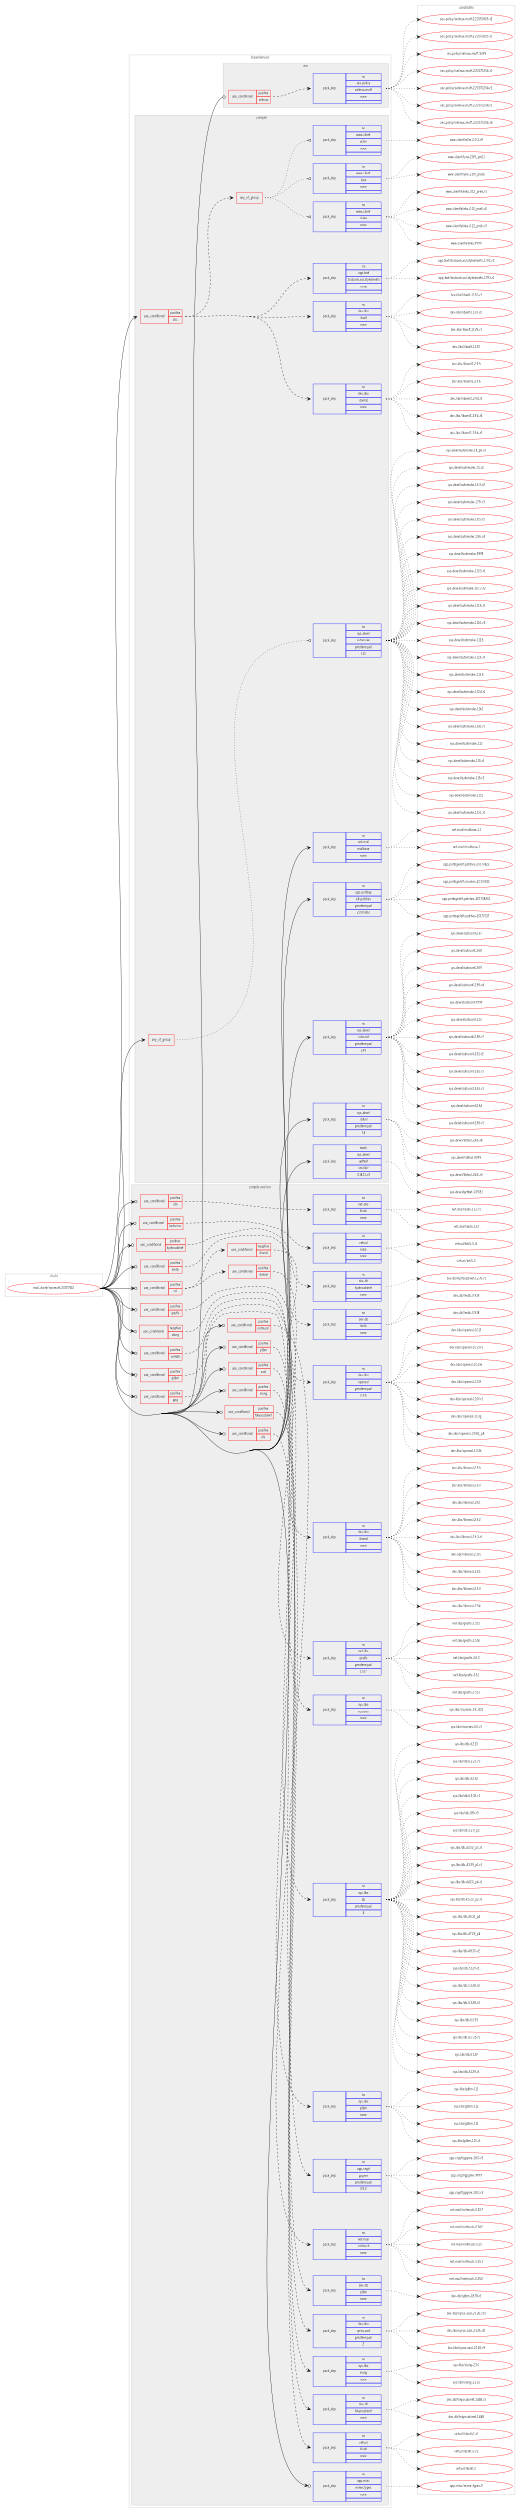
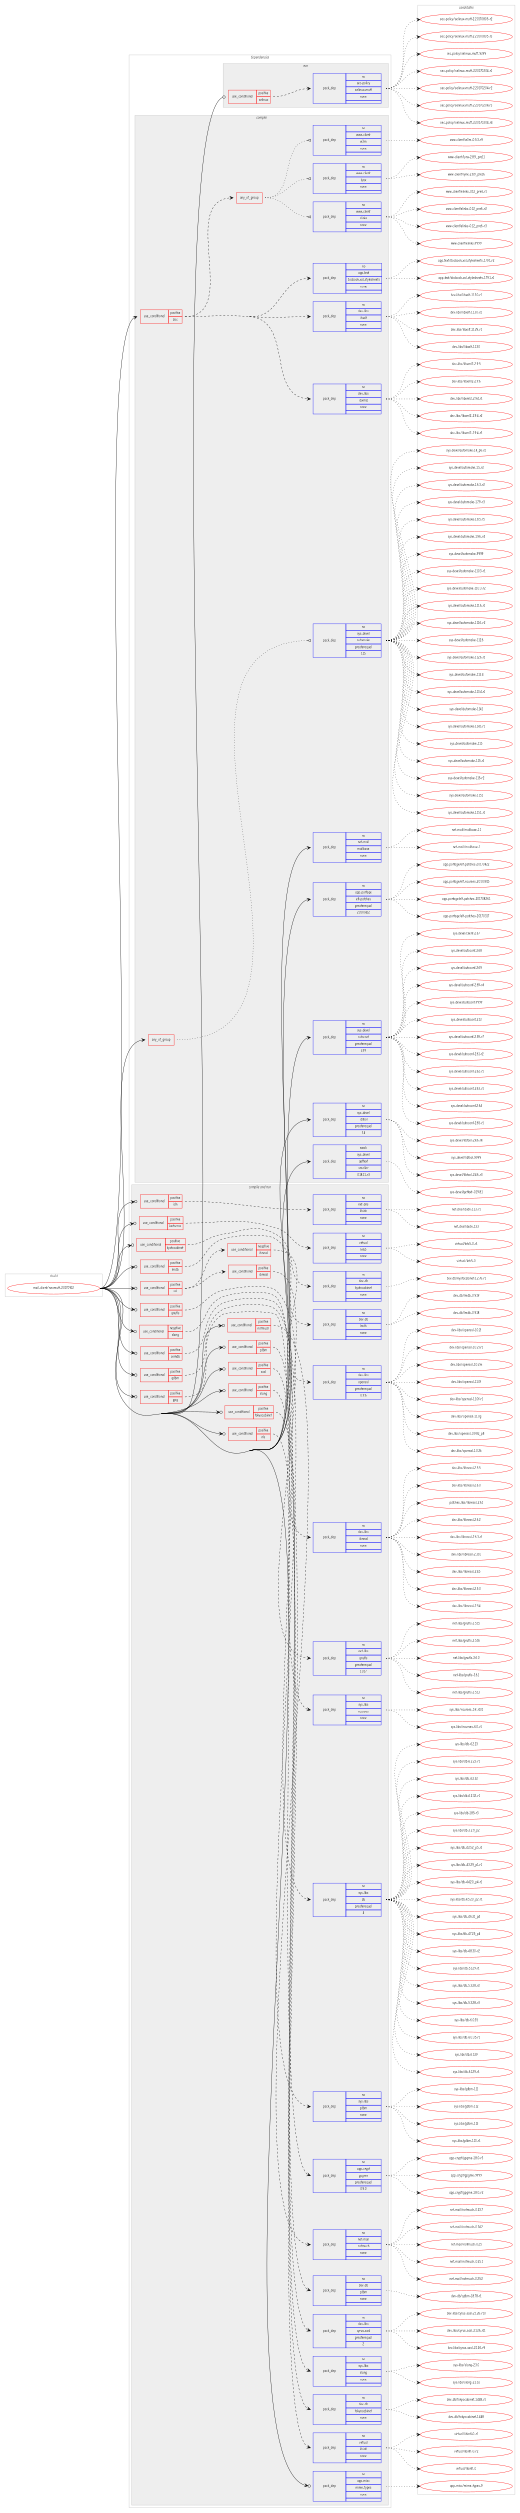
node "sys-devel/autoconf-2.67": label "sys-devel/autoconf-2.67" -> "sys-devel/client-2.67"
node "dev-libs/libressl-2.6.1": label "dev-libs/libressl-2.6.1" -> "patches-libs/libressl-2.6.1"
